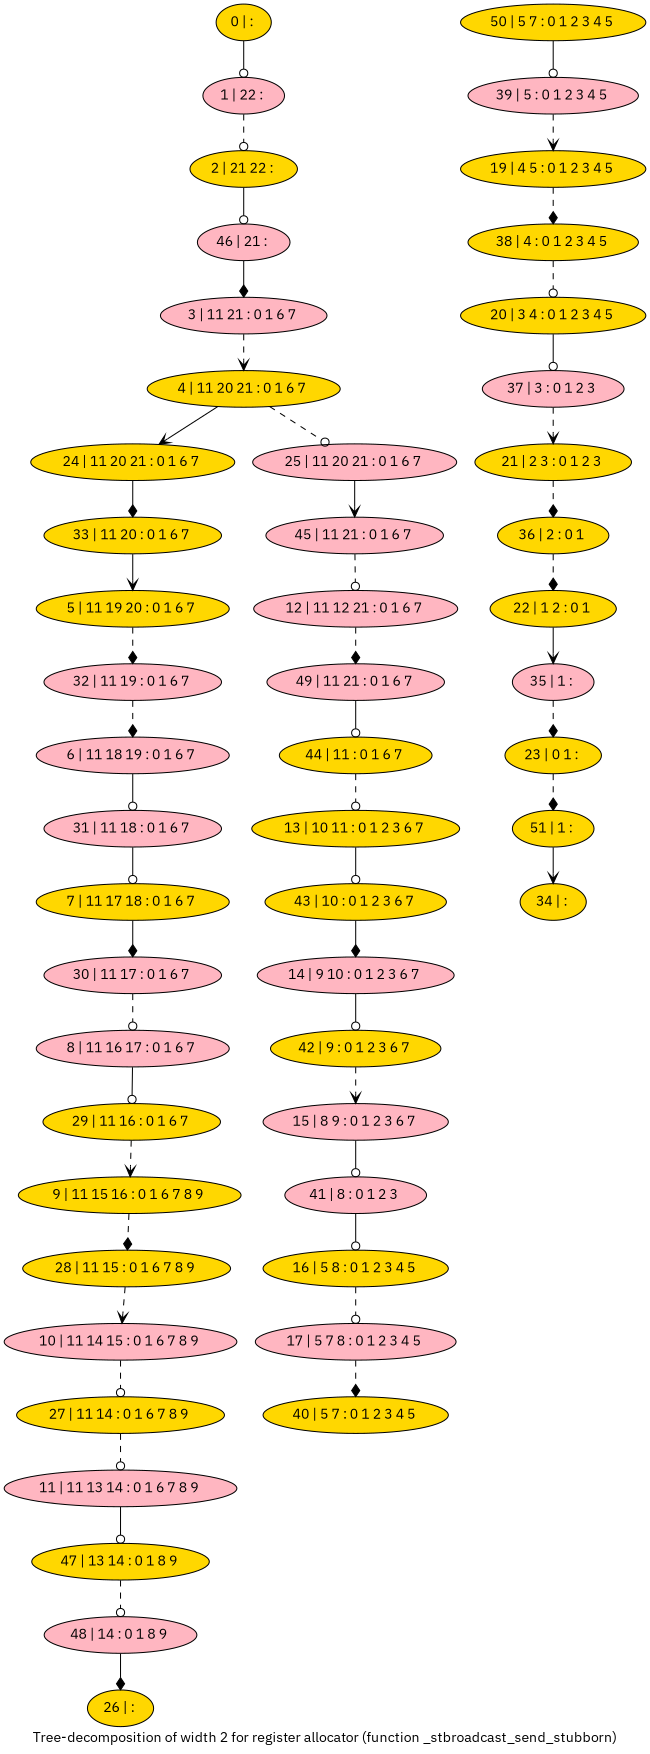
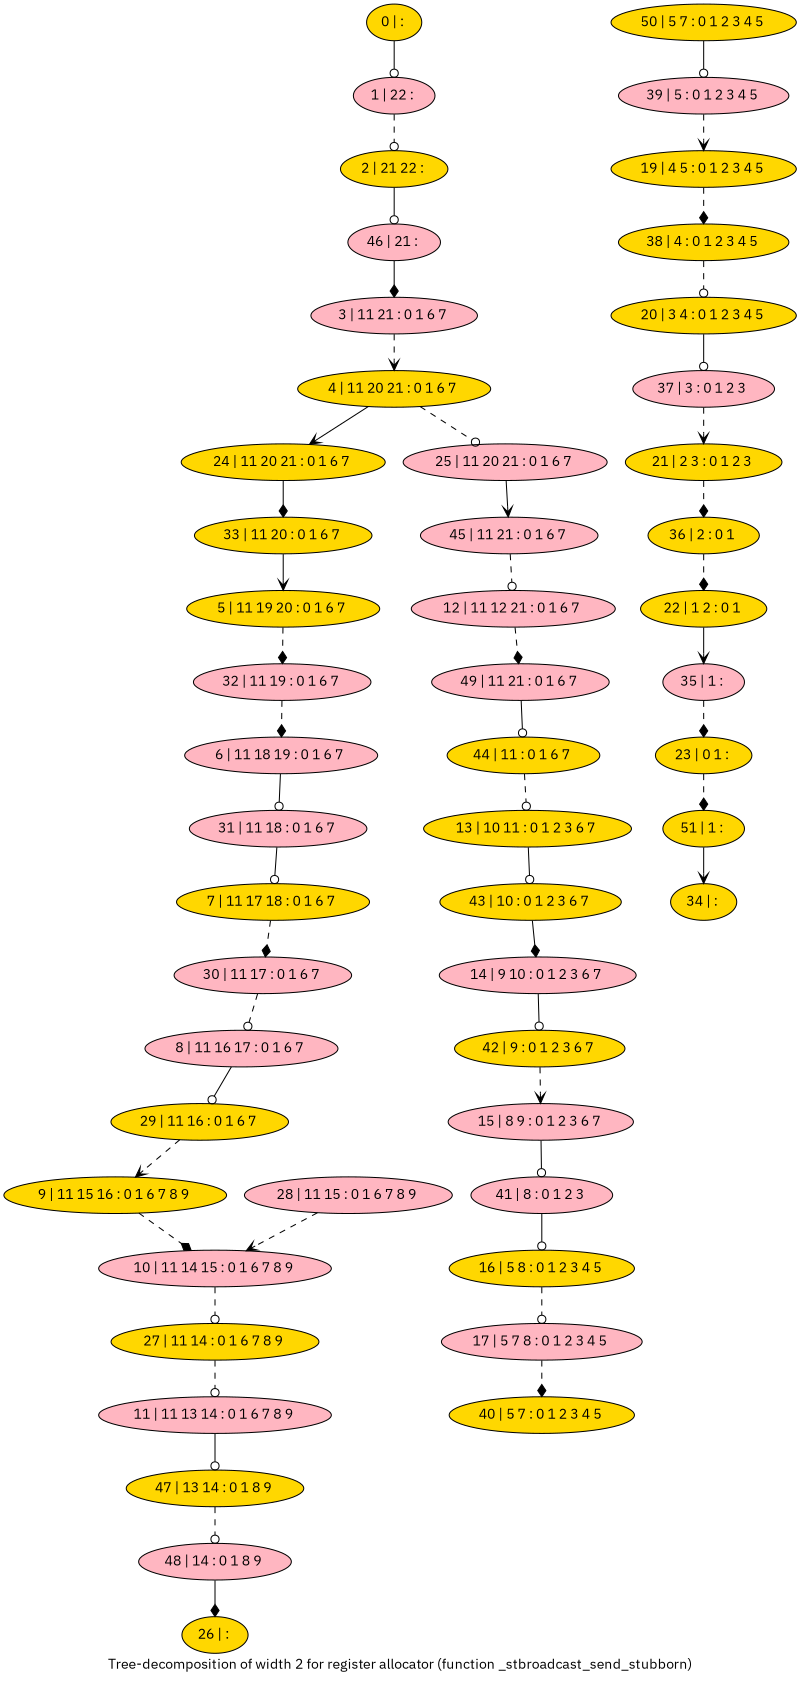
edge "7 | 11 17 18 : 0 1 6 7" -> "30 | 11 17 : 0 1 6 7": style solid -> dashed
edge "9 | 11 15 16 : 0 1 6 7 8 9" -> "28 | 11 15 : 0 1 6 7 8 9": now "9 | 11 15 16 : 0 1 6 7 8 9" -> "10 | 11 14 15 : 0 1 6 7 8 9"
node "28 | 11 15 : 0 1 6 7 8 9": fillcolor gold -> lightpink
